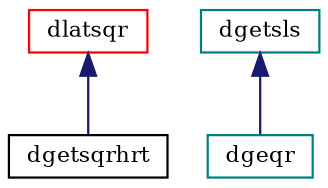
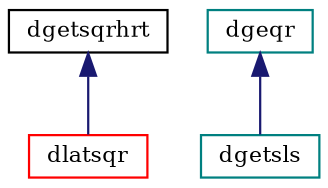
edge "dgetsqrhrt" -> "dlatsqr": reversed
edge "dgeqr" -> "dgetsls": reversed
